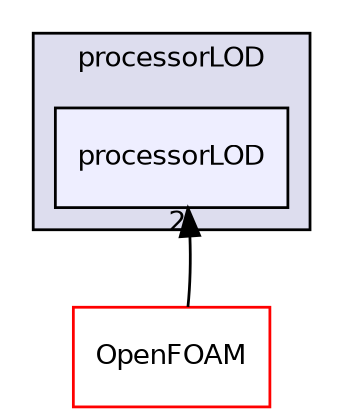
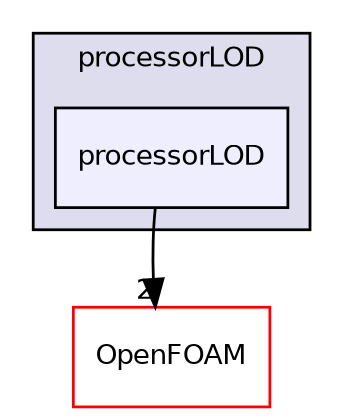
edge "OpenFOAM" -> "processorLOD": reversed
